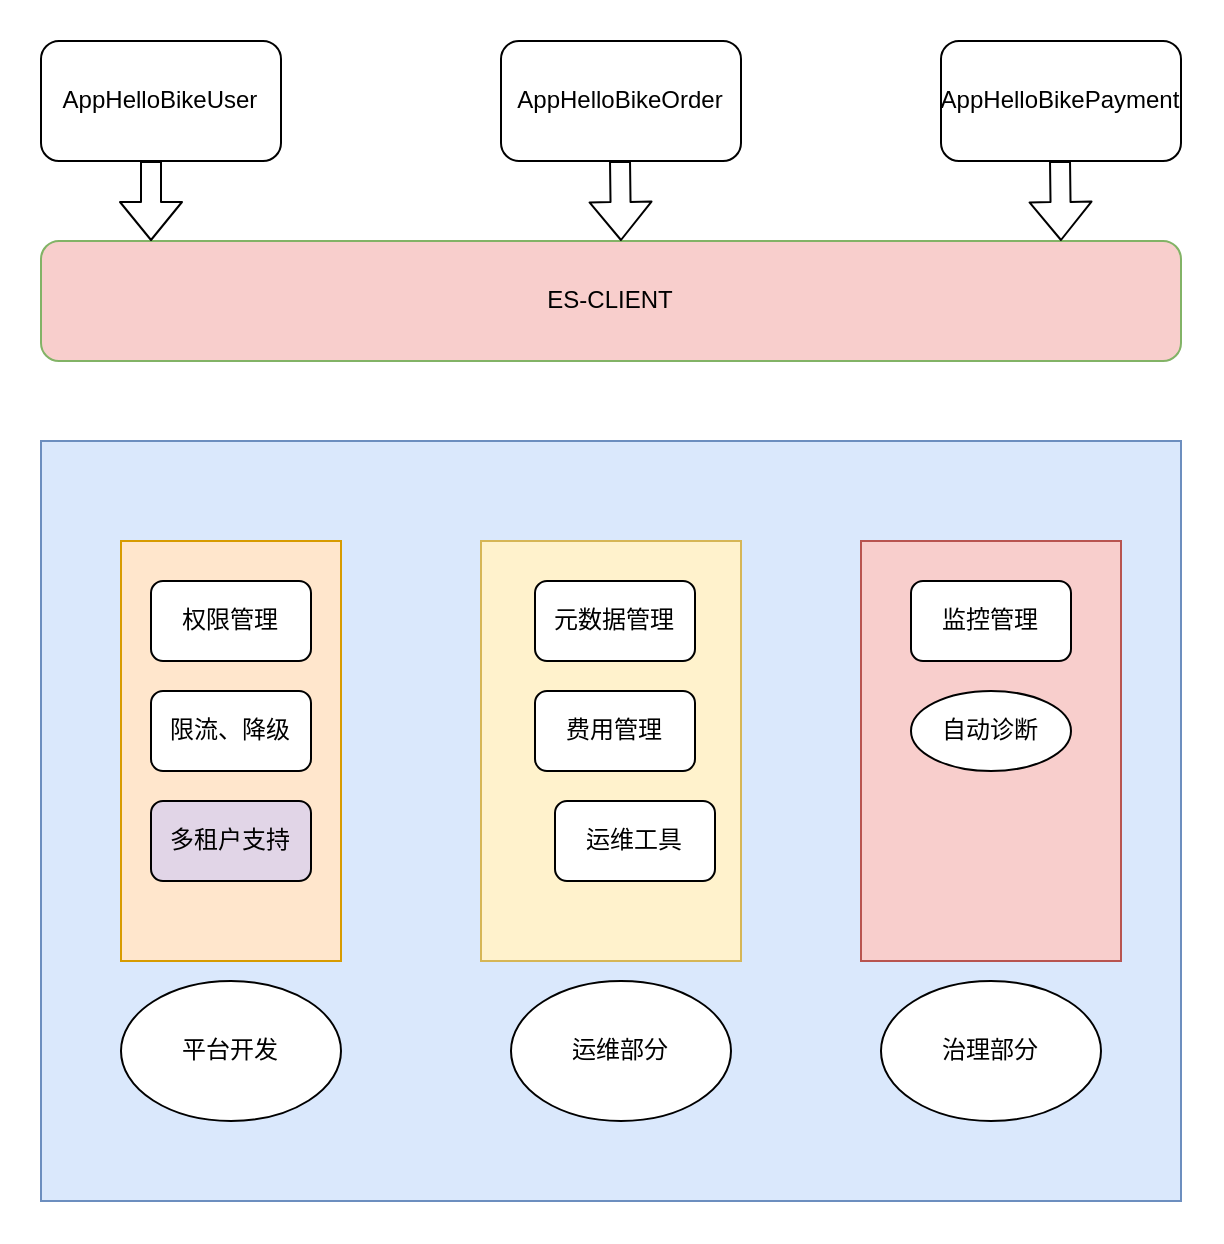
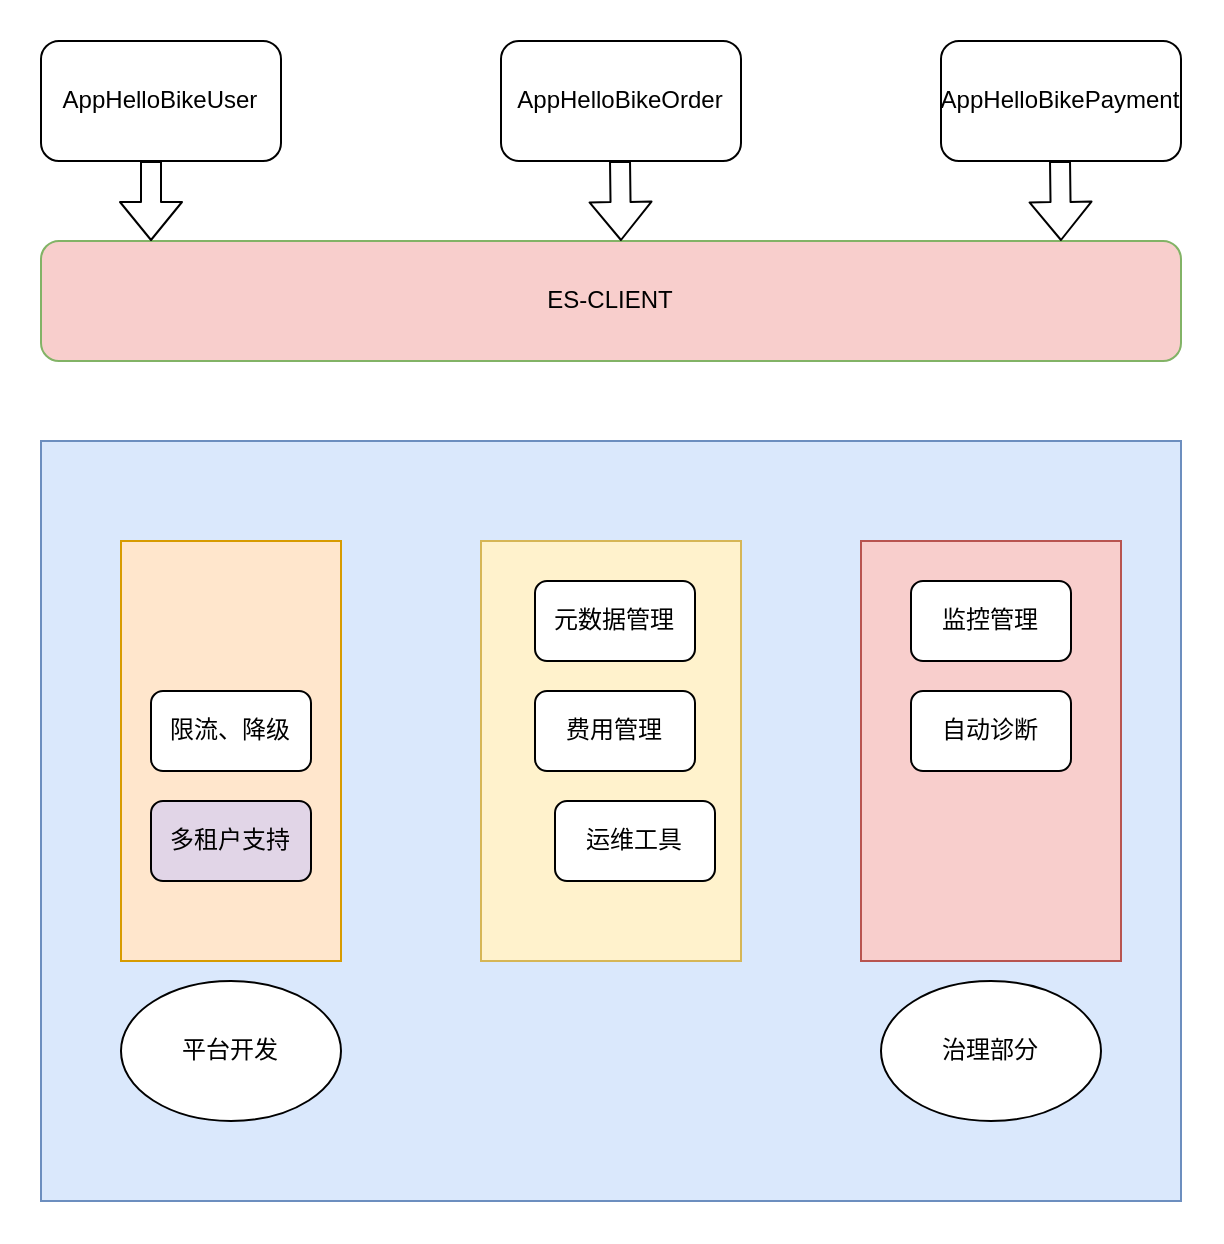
node "权限管理": removed
node "自动诊断": shape ellipse -> rounded rectangle
node "运维部分": removed
